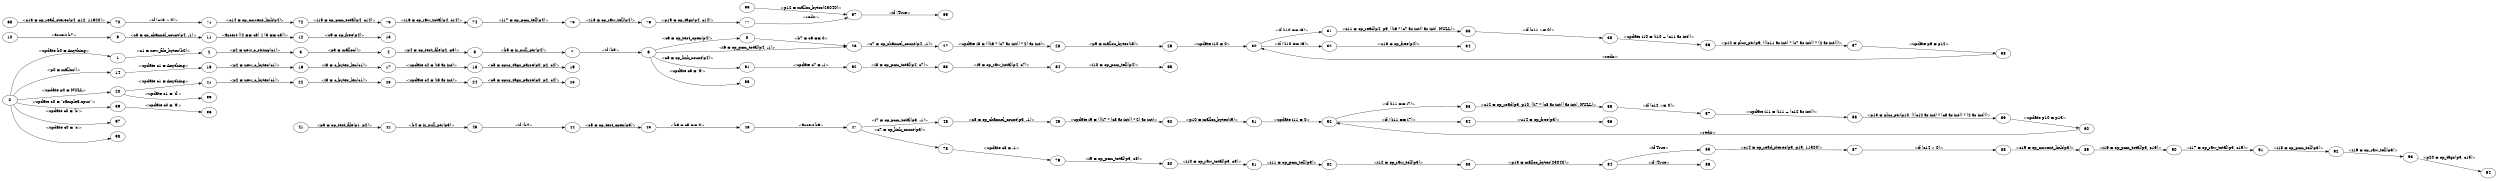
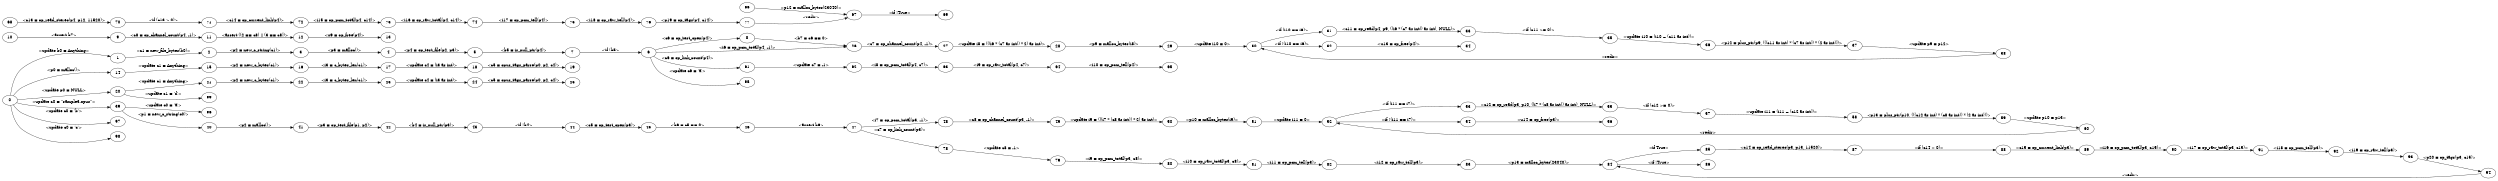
node "40": added
edge "94" -> "84": added, label "<redir>"
